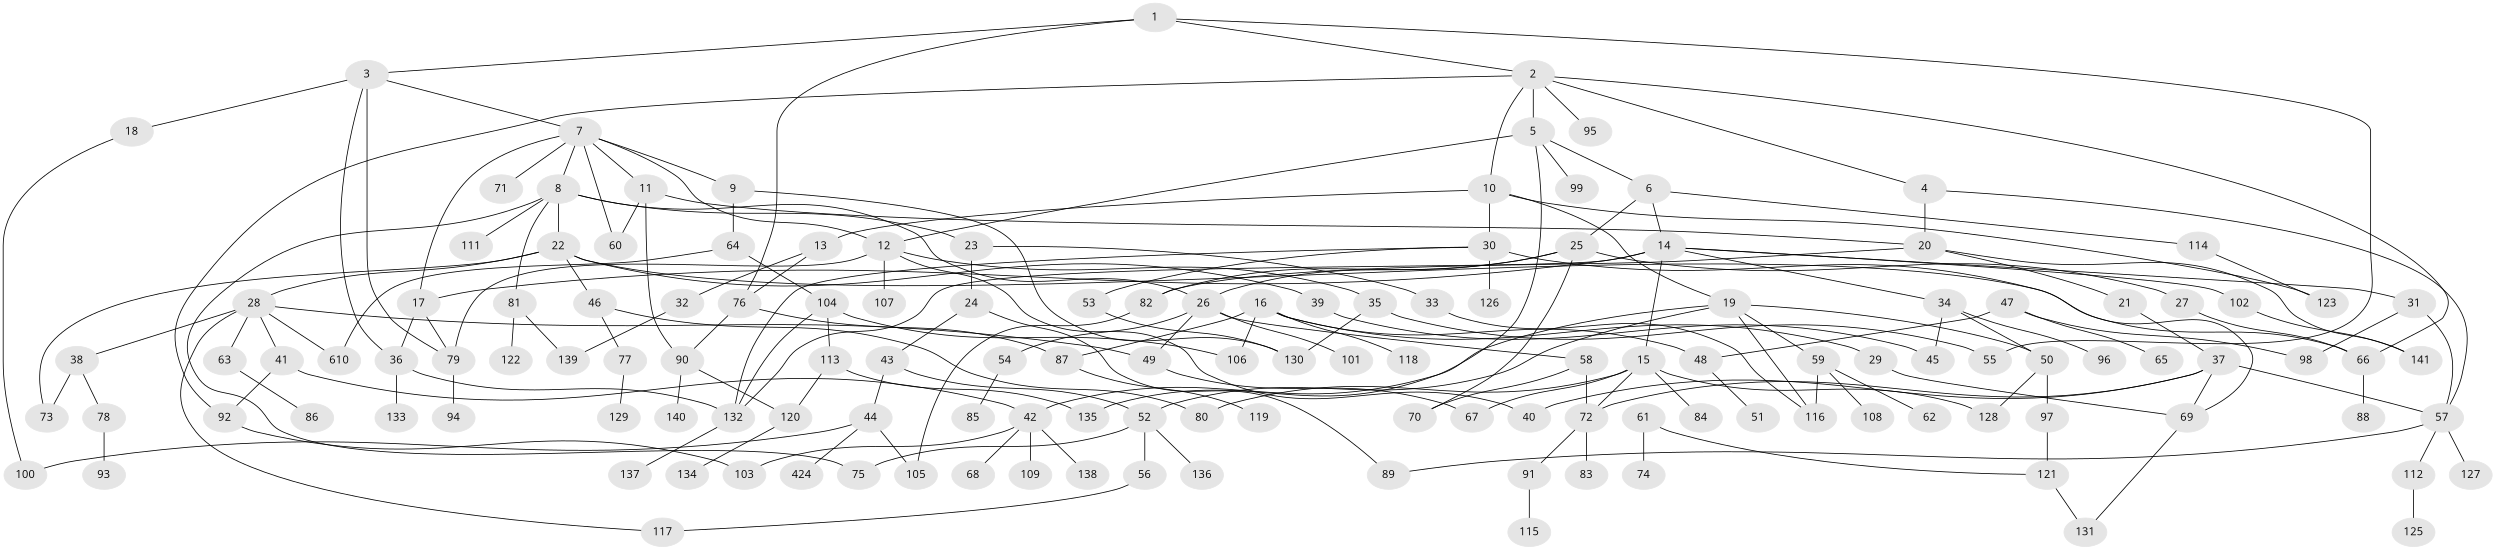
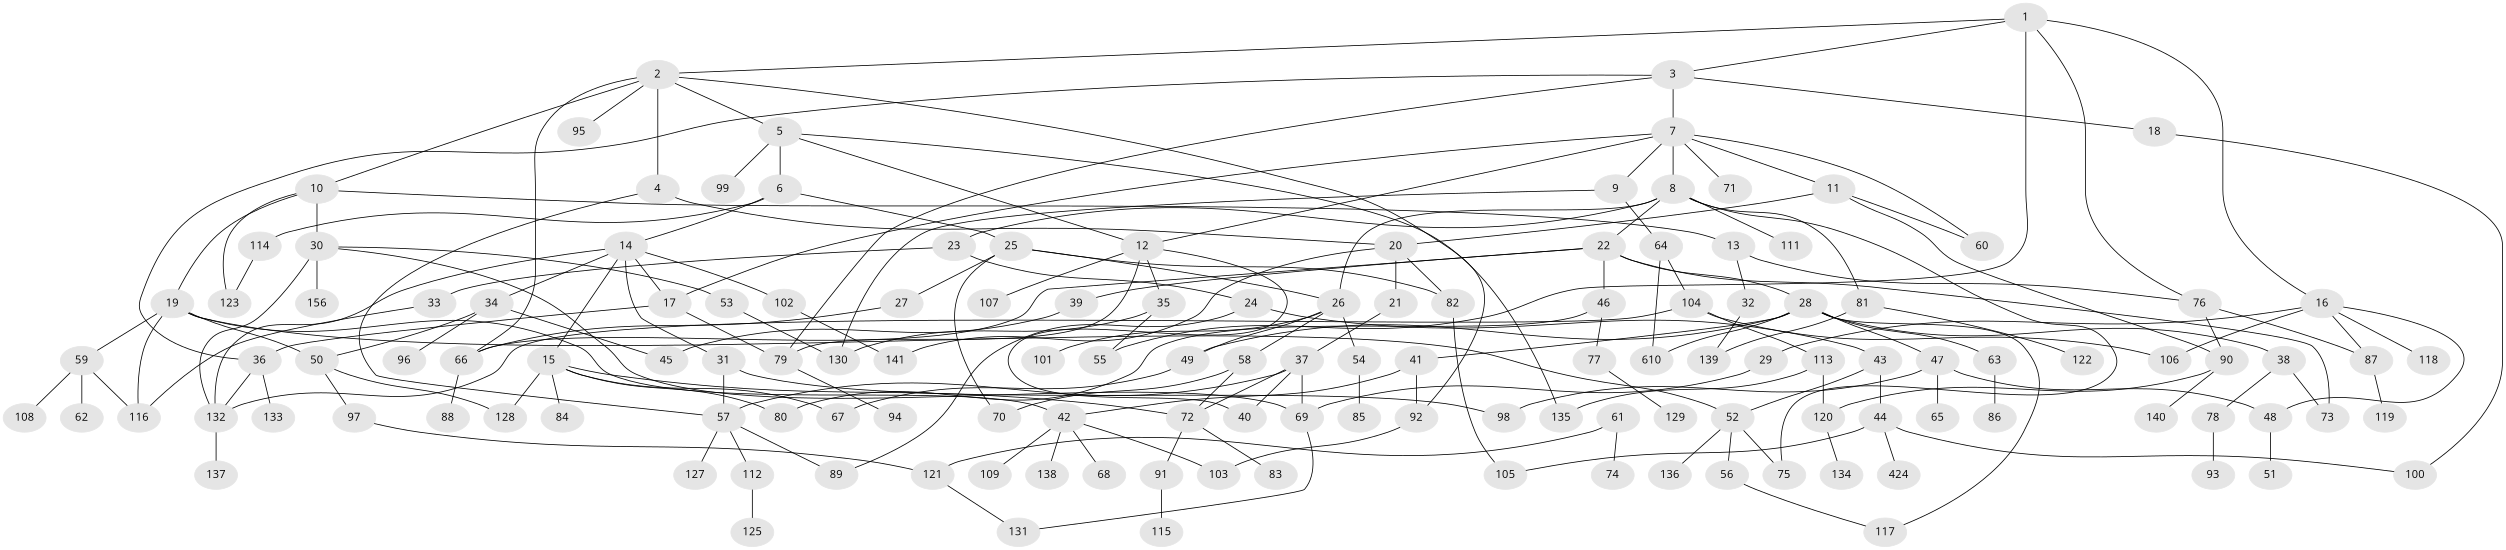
edge "1" -- "16": added
node "126": label "126" -> "156"
edge "28" -- "47": added
